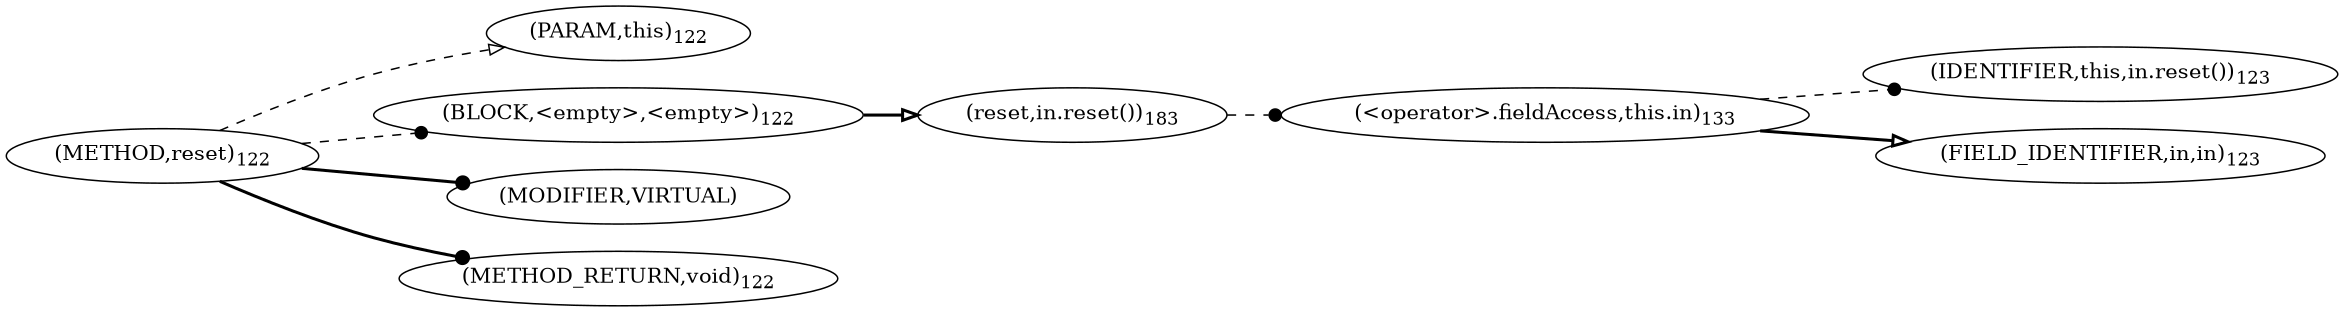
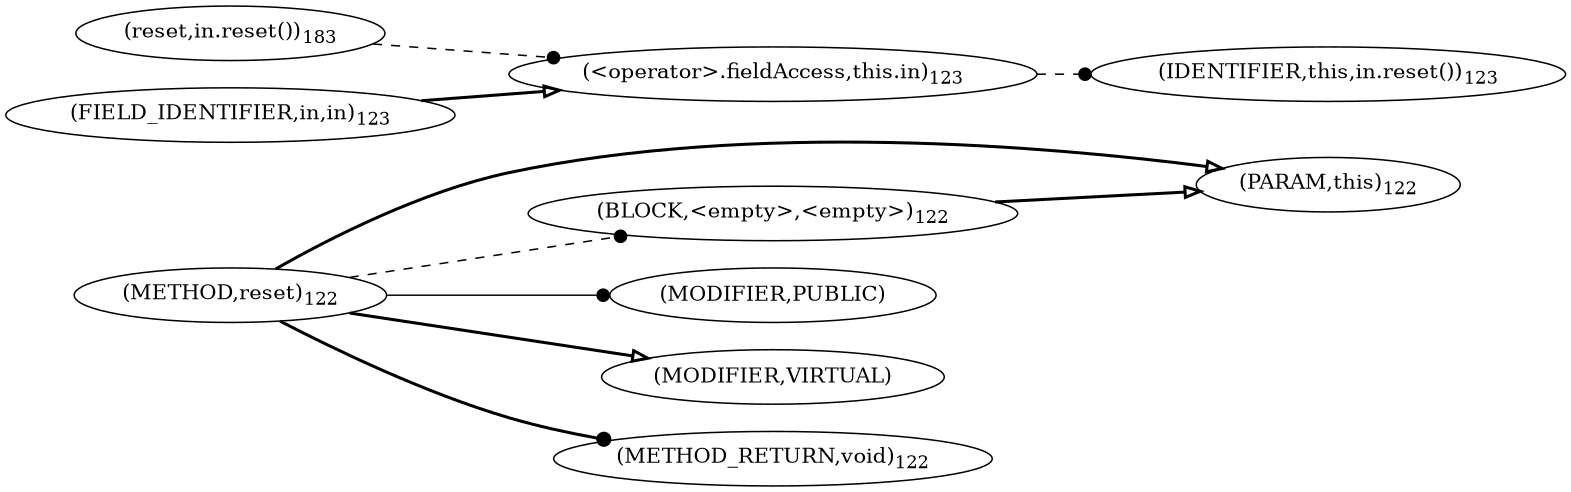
edge "(METHOD,reset)" -> "(PARAM,this)": style dashed -> bold
node "(<operator>.fieldAccess,this.in)": text "133" -> "123"
edge "(BLOCK,<empty>,<empty>)" -> "(reset,in.reset())": now "(BLOCK,<empty>,<empty>)" -> "(PARAM,this)"
edge "(<operator>.fieldAccess,this.in)" -> "(FIELD_IDENTIFIER,in,in)": reversed
edge "(METHOD,reset)" -> "(MODIFIER,VIRTUAL)": arrowhead dot -> onormal
node "(MODIFIER,PUBLIC)": added
